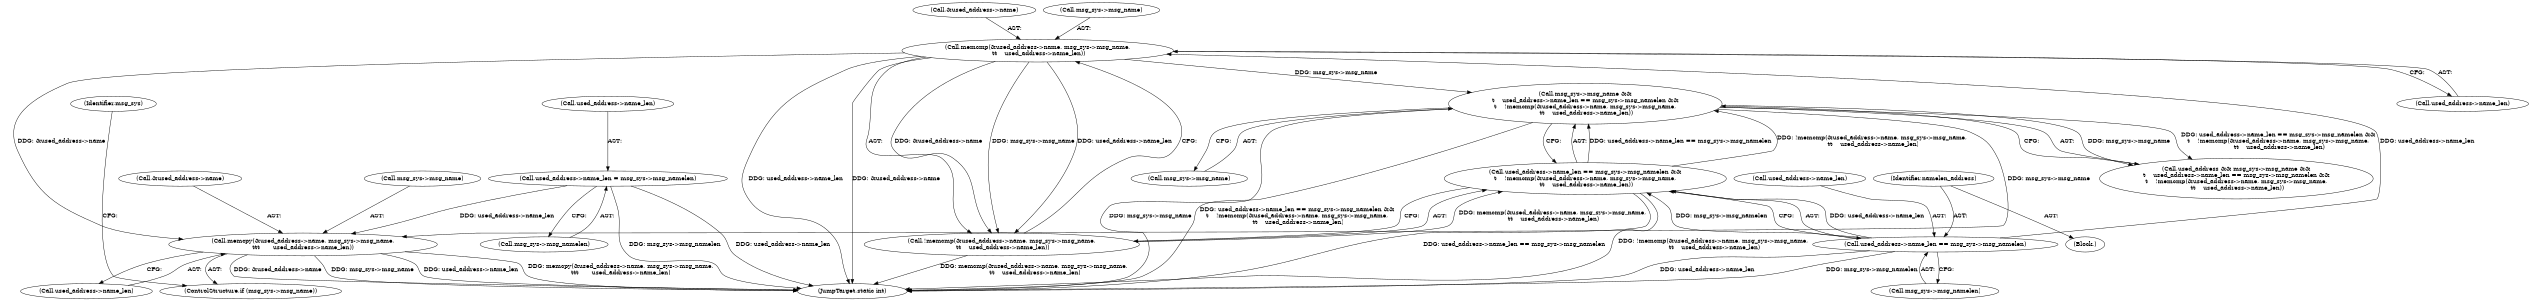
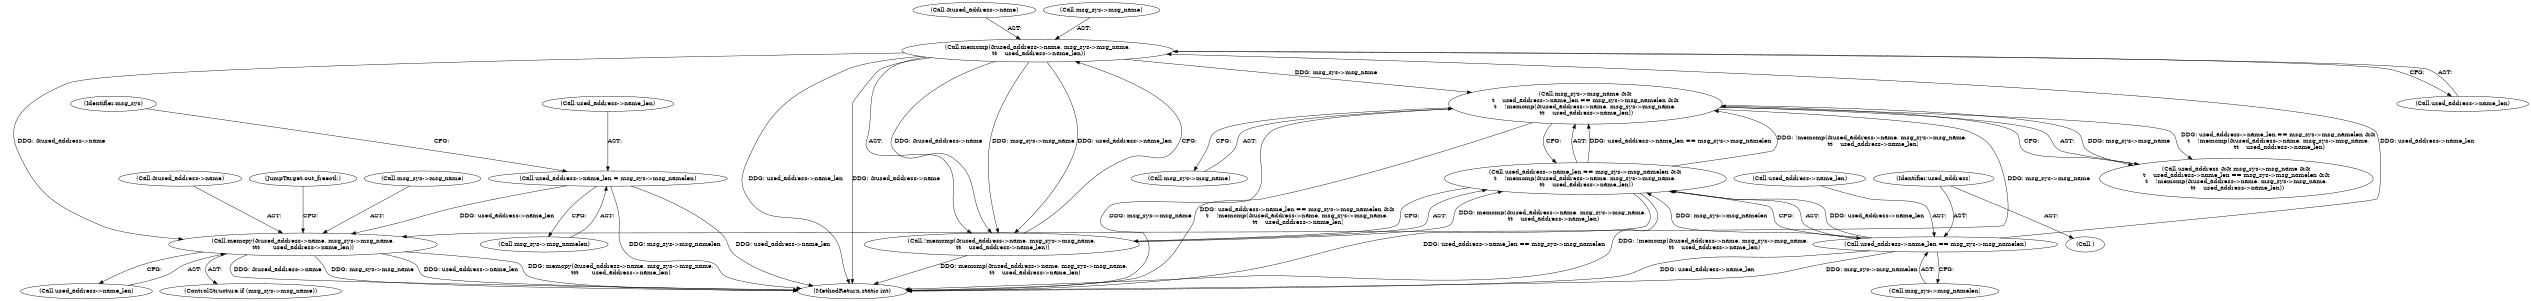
node "(JumpTarget,out_freectl:)": added
node "(Identifier,namelen_address)": label "(Identifier,namelen_address)" -> "(Identifier,used_address)"
edge "(Identifier,msg_sys)" -> "(ControlStructure,if (msg_sys->msg_name))": now "(Identifier,msg_sys)" -> "(Call,used_address->name_len = msg_sys->msg_namelen)"
node "(Block,)": label "(Block,)" -> "(Call,)"
node "(JumpTarget,static int)": label "(JumpTarget,static int)" -> "(MethodReturn,static int)"
